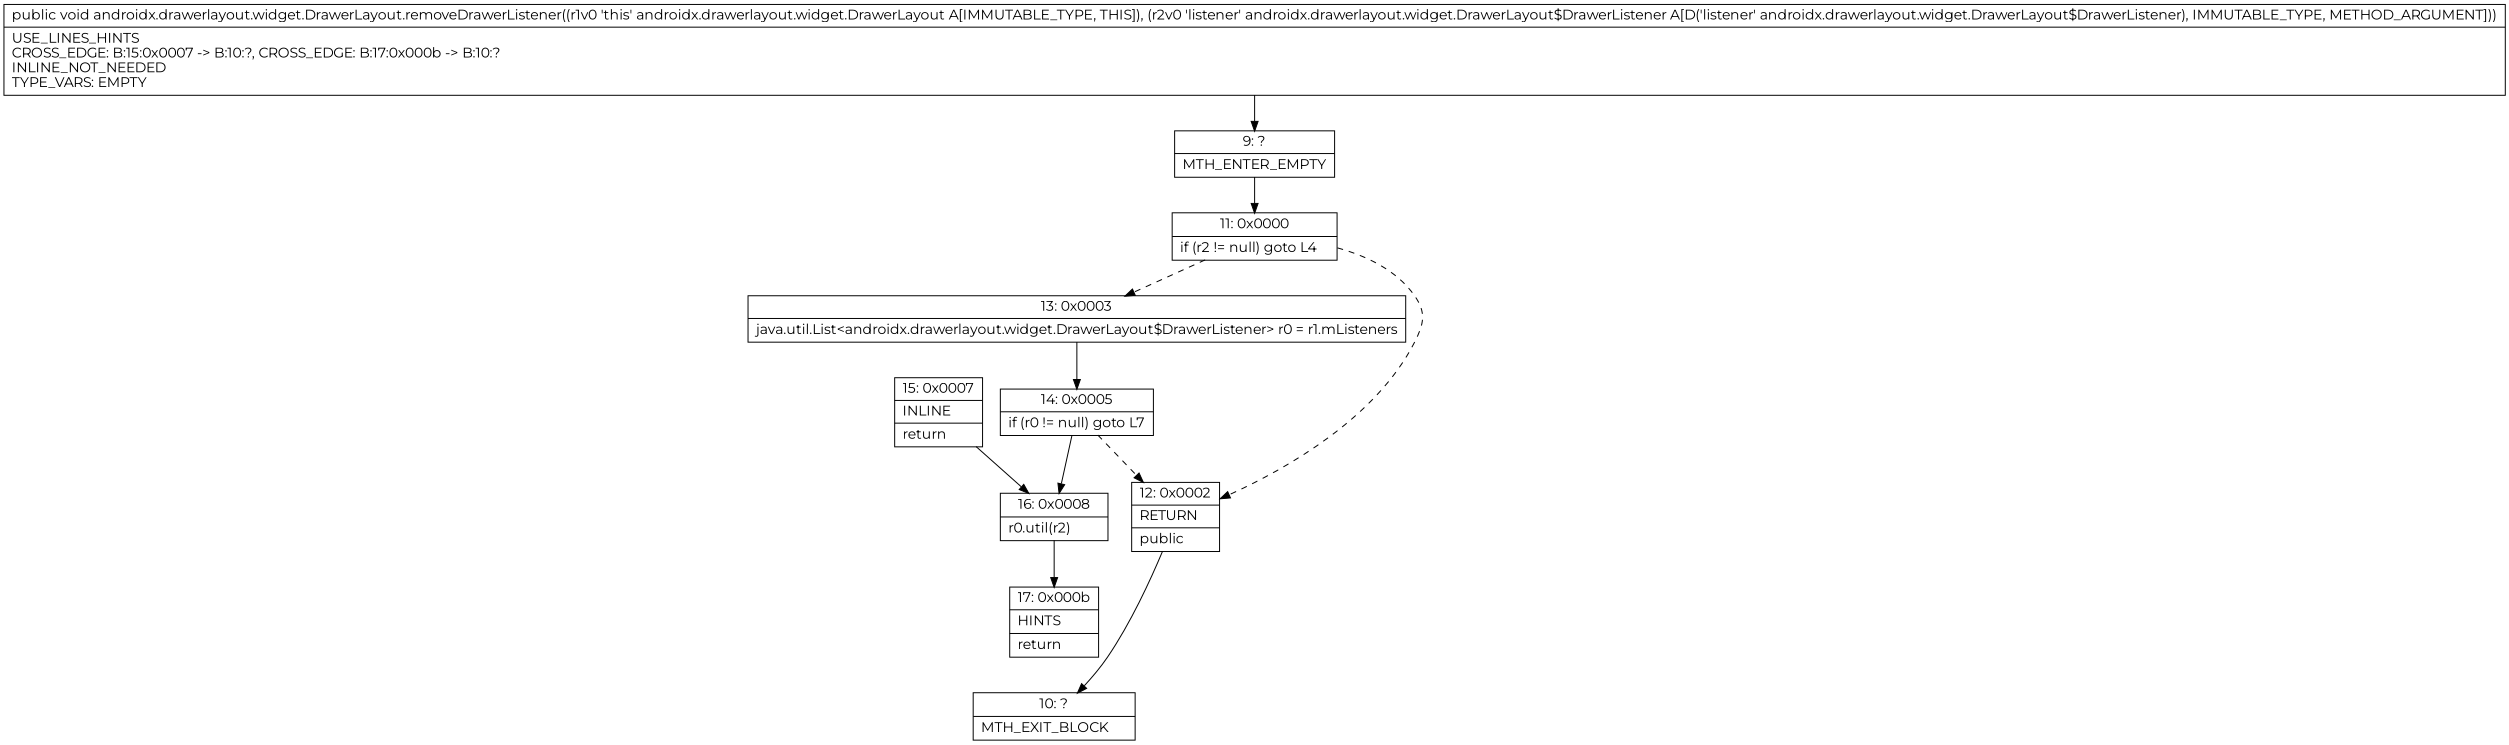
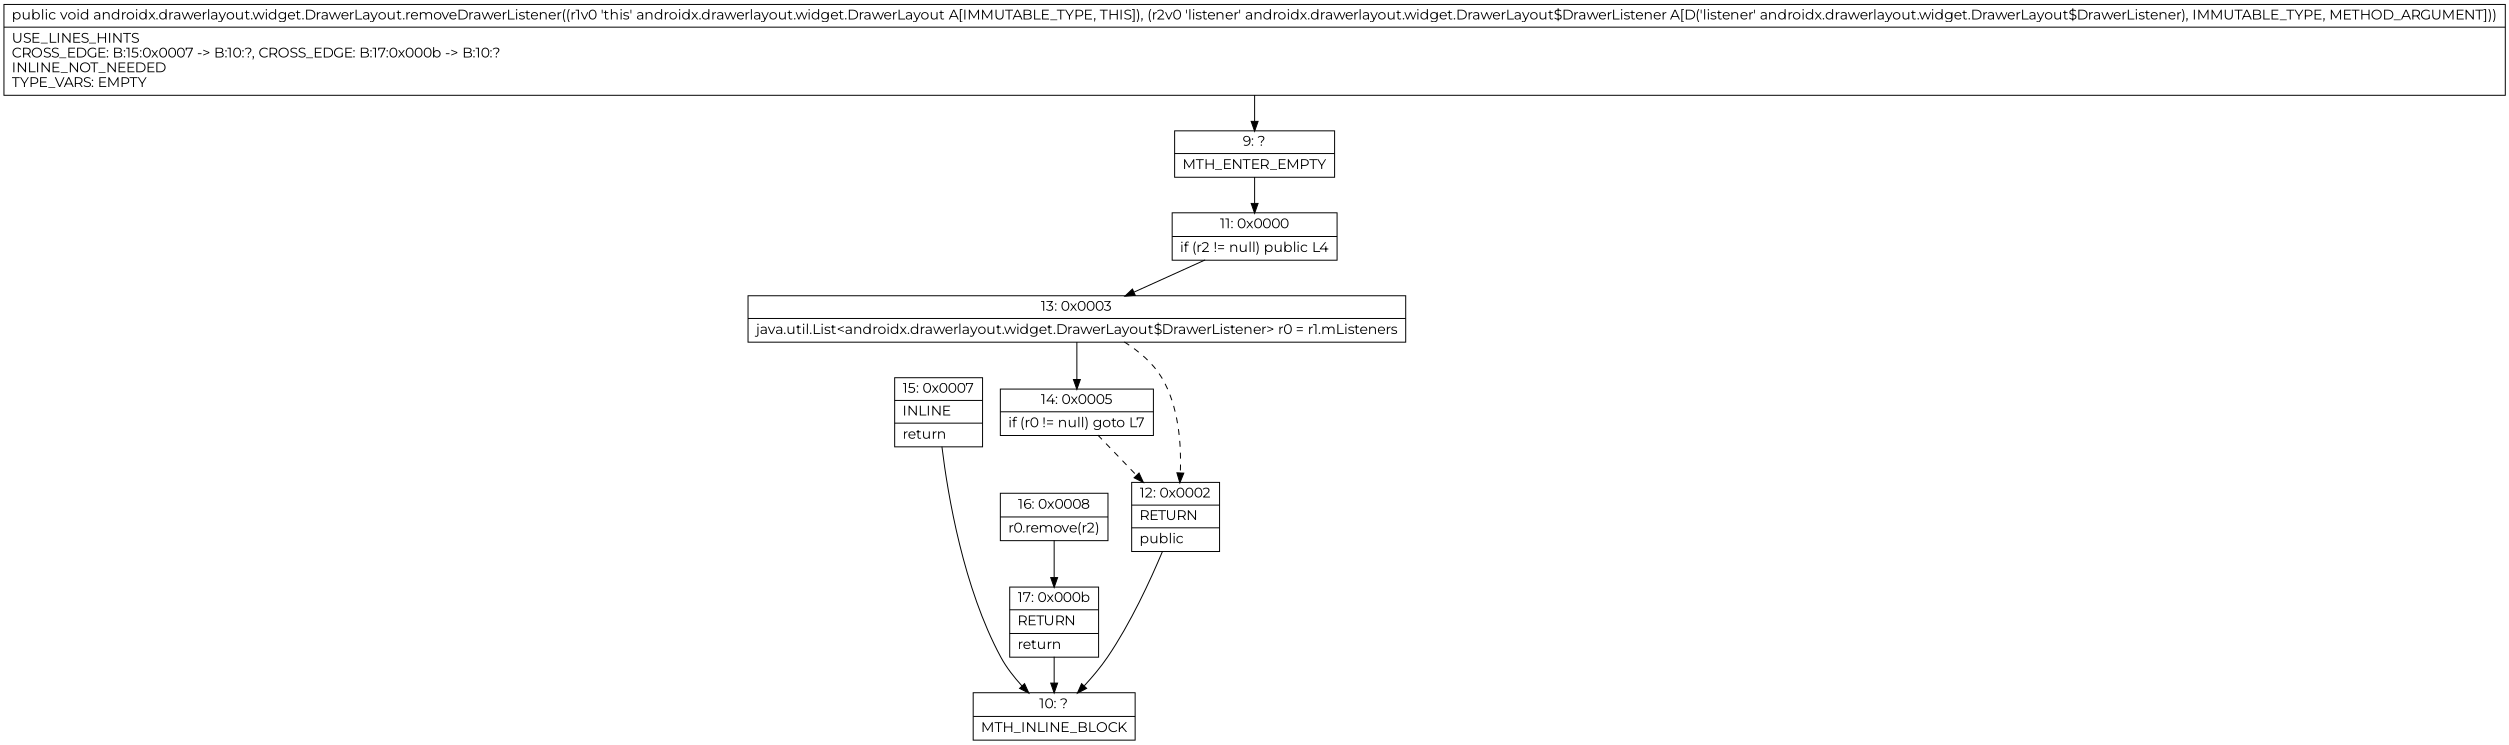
node "11: 0x0000": text "if (r2 != null) goto L4" -> "if (r2 != null) public L4"
edge "11: 0x0000" -> "13: 0x0003": style dashed -> solid
edge "11: 0x0000" -> "12: 0x0002": now "13: 0x0003" -> "12: 0x0002"
edge "14: 0x0005" -> "16: 0x0008": removed
edge "15: 0x0007" -> "16: 0x0008": now "15: 0x0007" -> "10: ?"
node "16: 0x0008": text "r0.util(r2)" -> "r0.remove(r2)"
node "17: 0x000b": text "HINTS" -> "RETURN"
edge "17: 0x000b" -> "10: ?": added
node "10: ?": text "MTH_EXIT_BLOCK" -> "MTH_INLINE_BLOCK"
